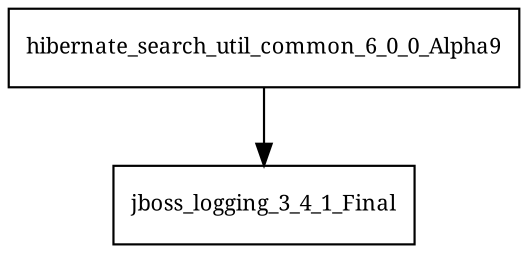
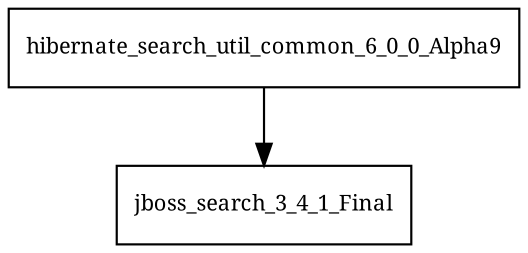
node "jboss_logging_3_4_1_Final": label "jboss_logging_3_4_1_Final" -> "jboss_search_3_4_1_Final"
